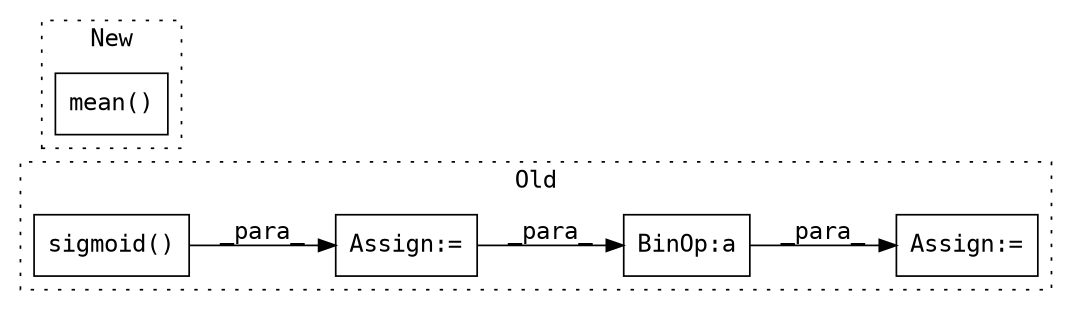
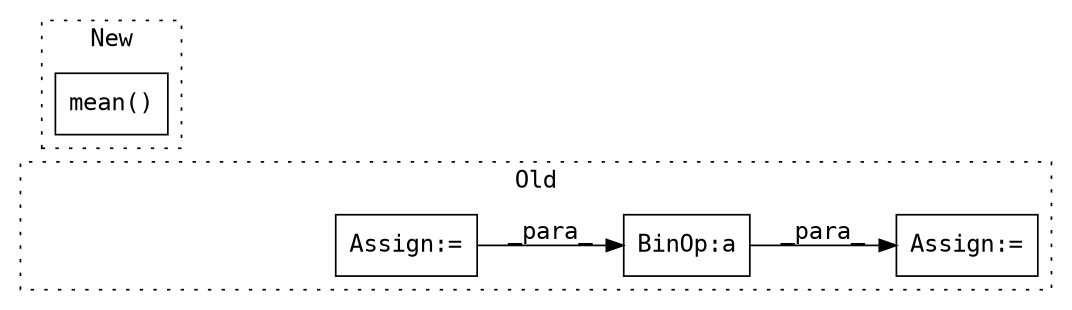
node "sigmoid()": removed
